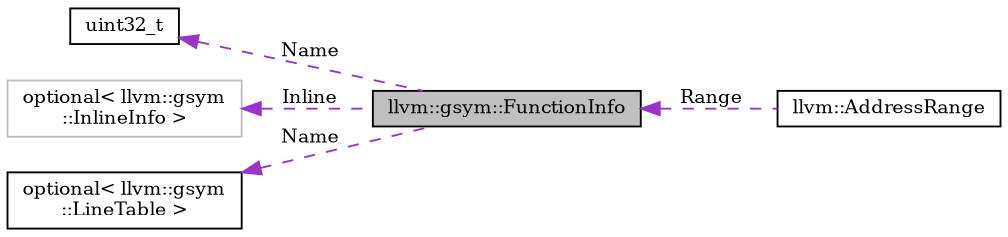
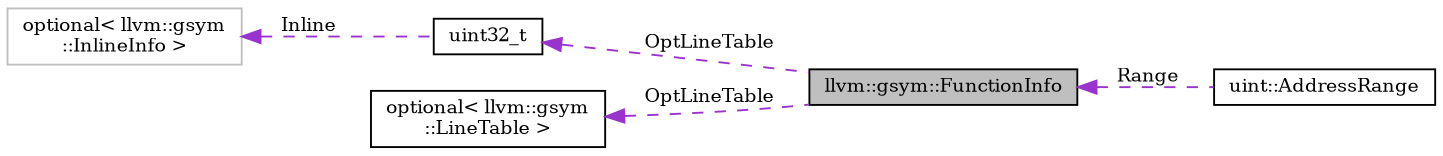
edge "llvm::gsym::FunctionInfo" -> "uint32_t": label " Name" -> " OptLineTable"
edge "llvm::gsym::FunctionInfo" -> "optional< llvm::gsym ::InlineInfo >": now "uint32_t" -> "optional< llvm::gsym ::InlineInfo >"
node "llvm::AddressRange": label "llvm::AddressRange" -> "uint::AddressRange"
edge "llvm::gsym::FunctionInfo" -> "optional< llvm::gsym ::LineTable >": label " Name" -> " OptLineTable"
